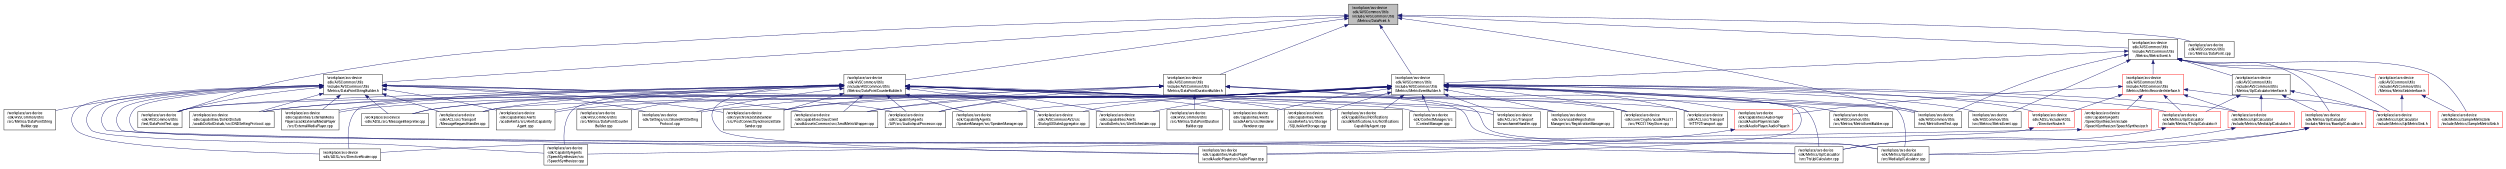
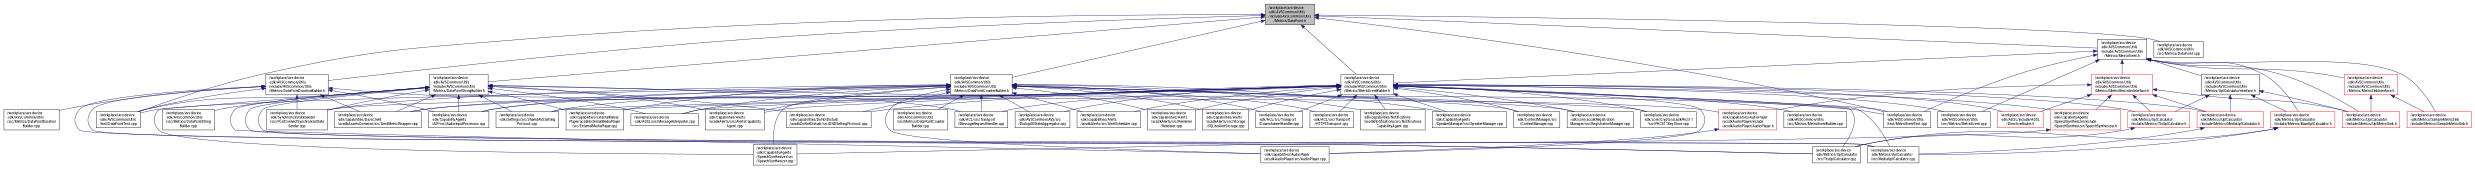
node "/workplace/avs-device -sdk/ADSL/src/DirectiveRouter.cpp": removed
